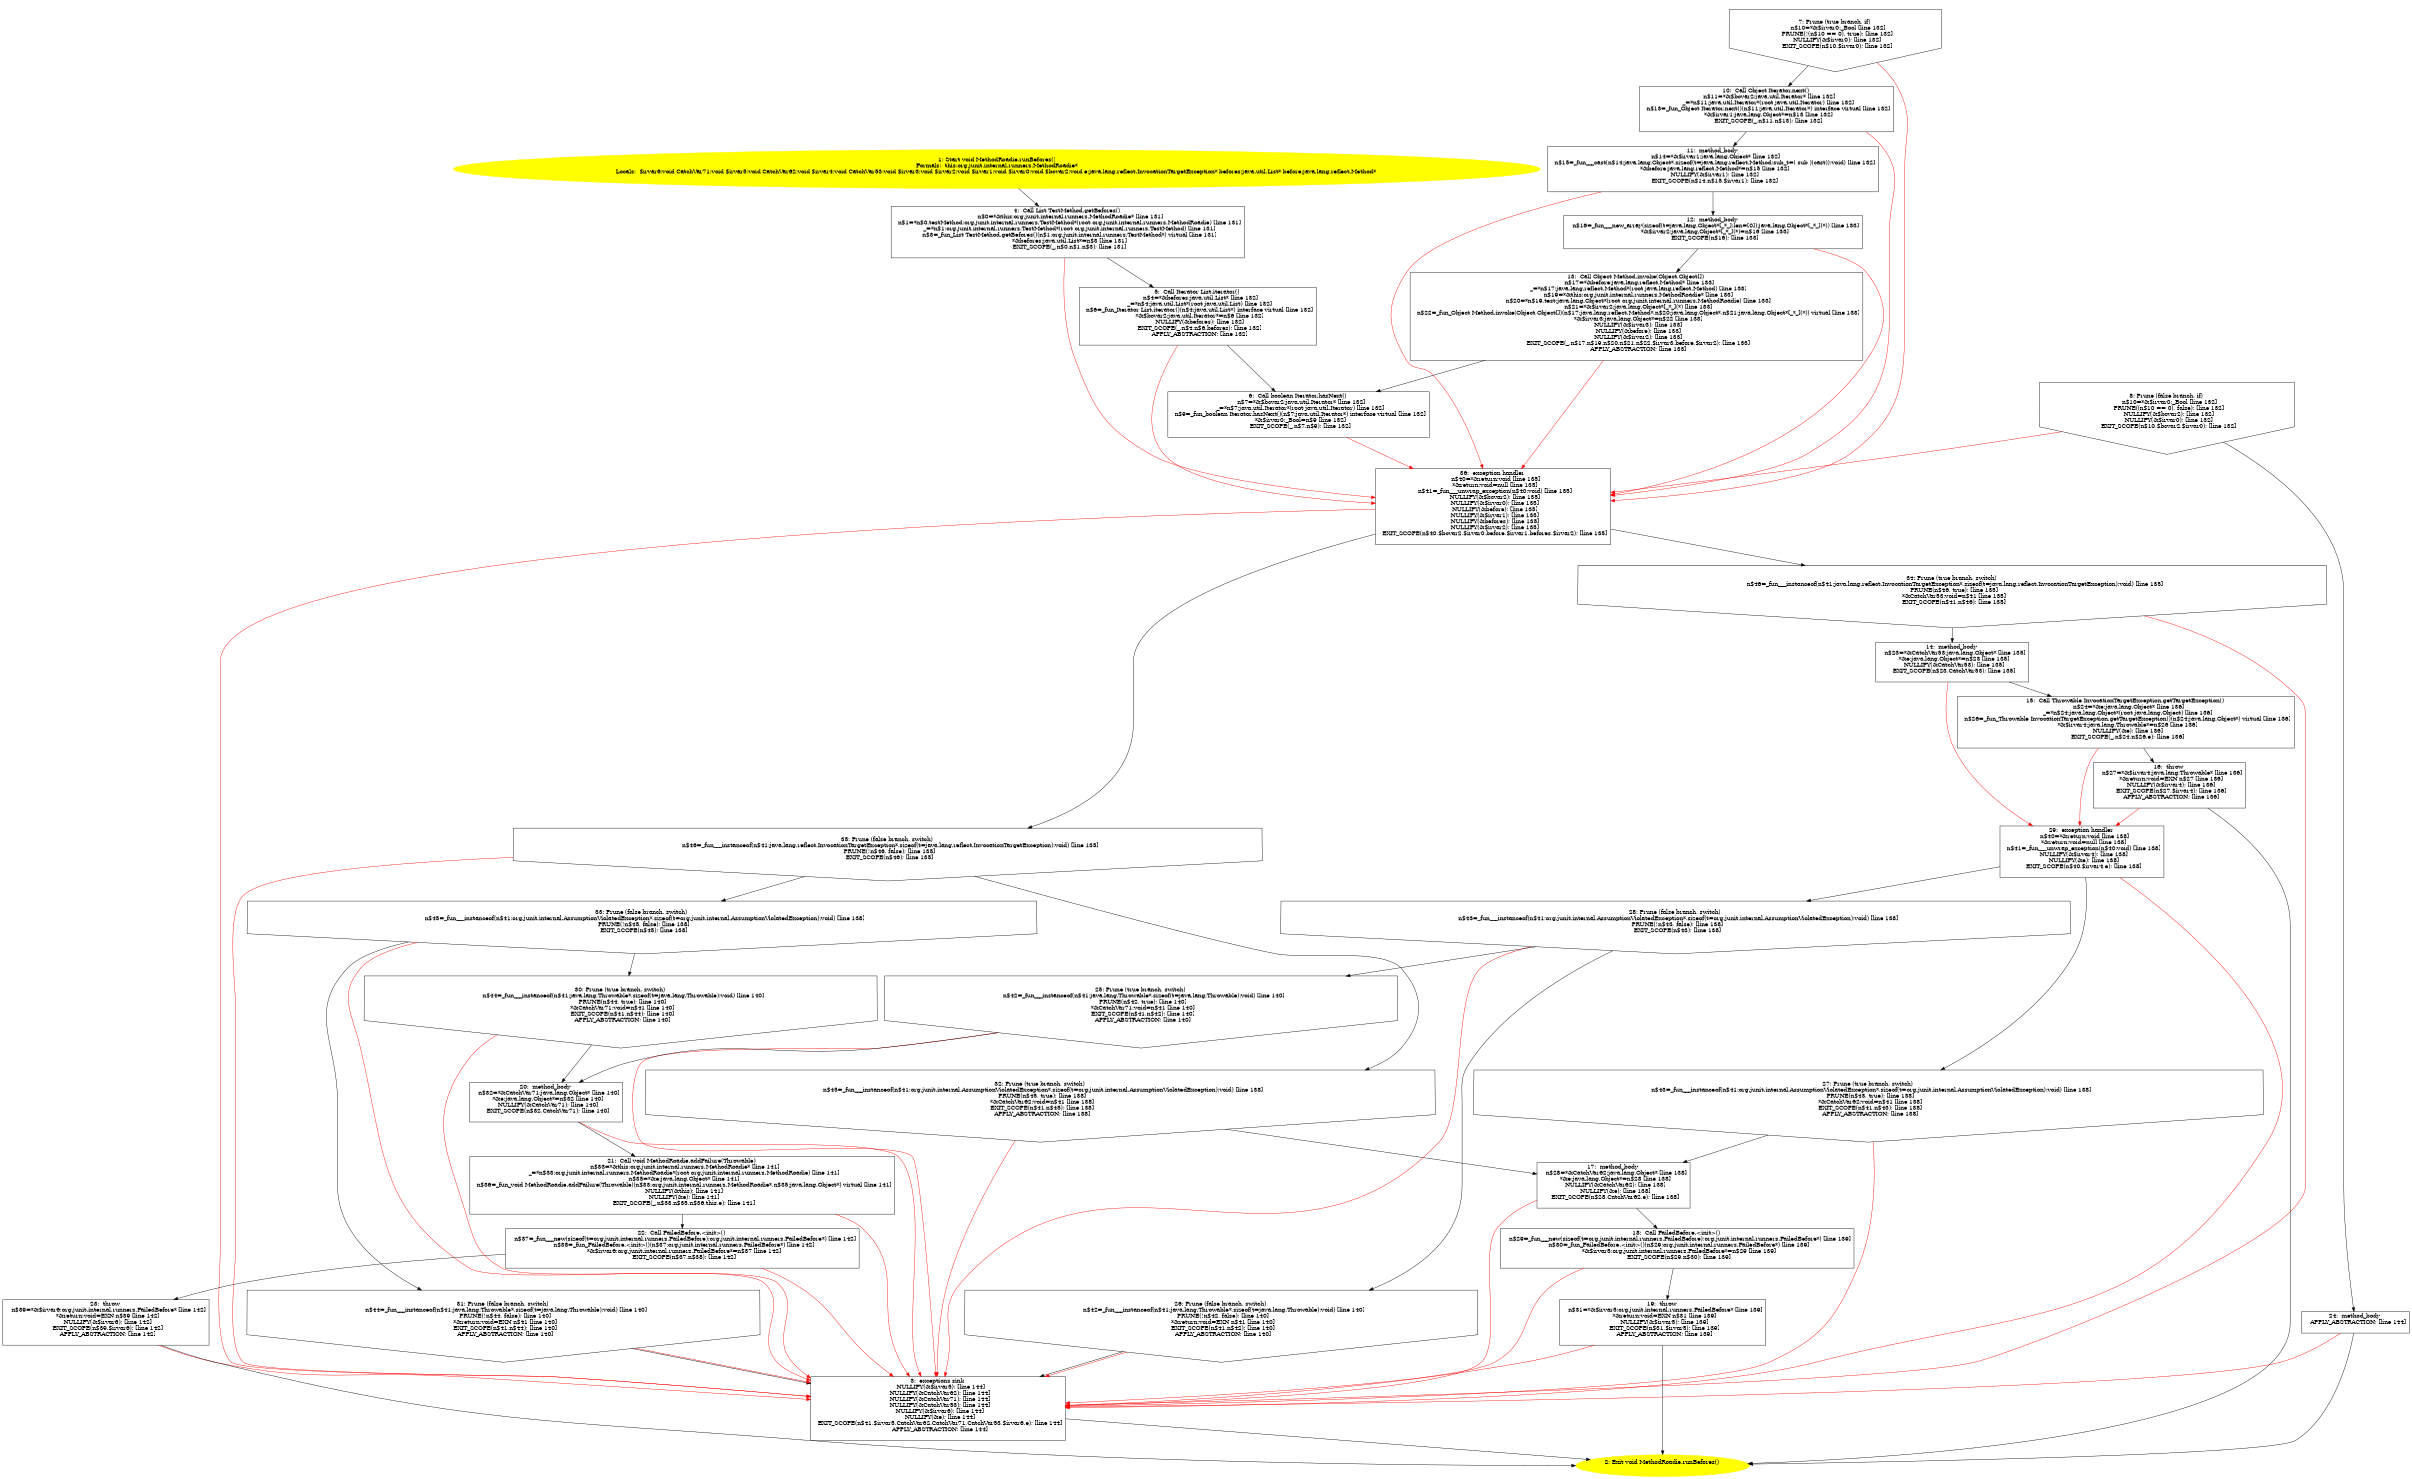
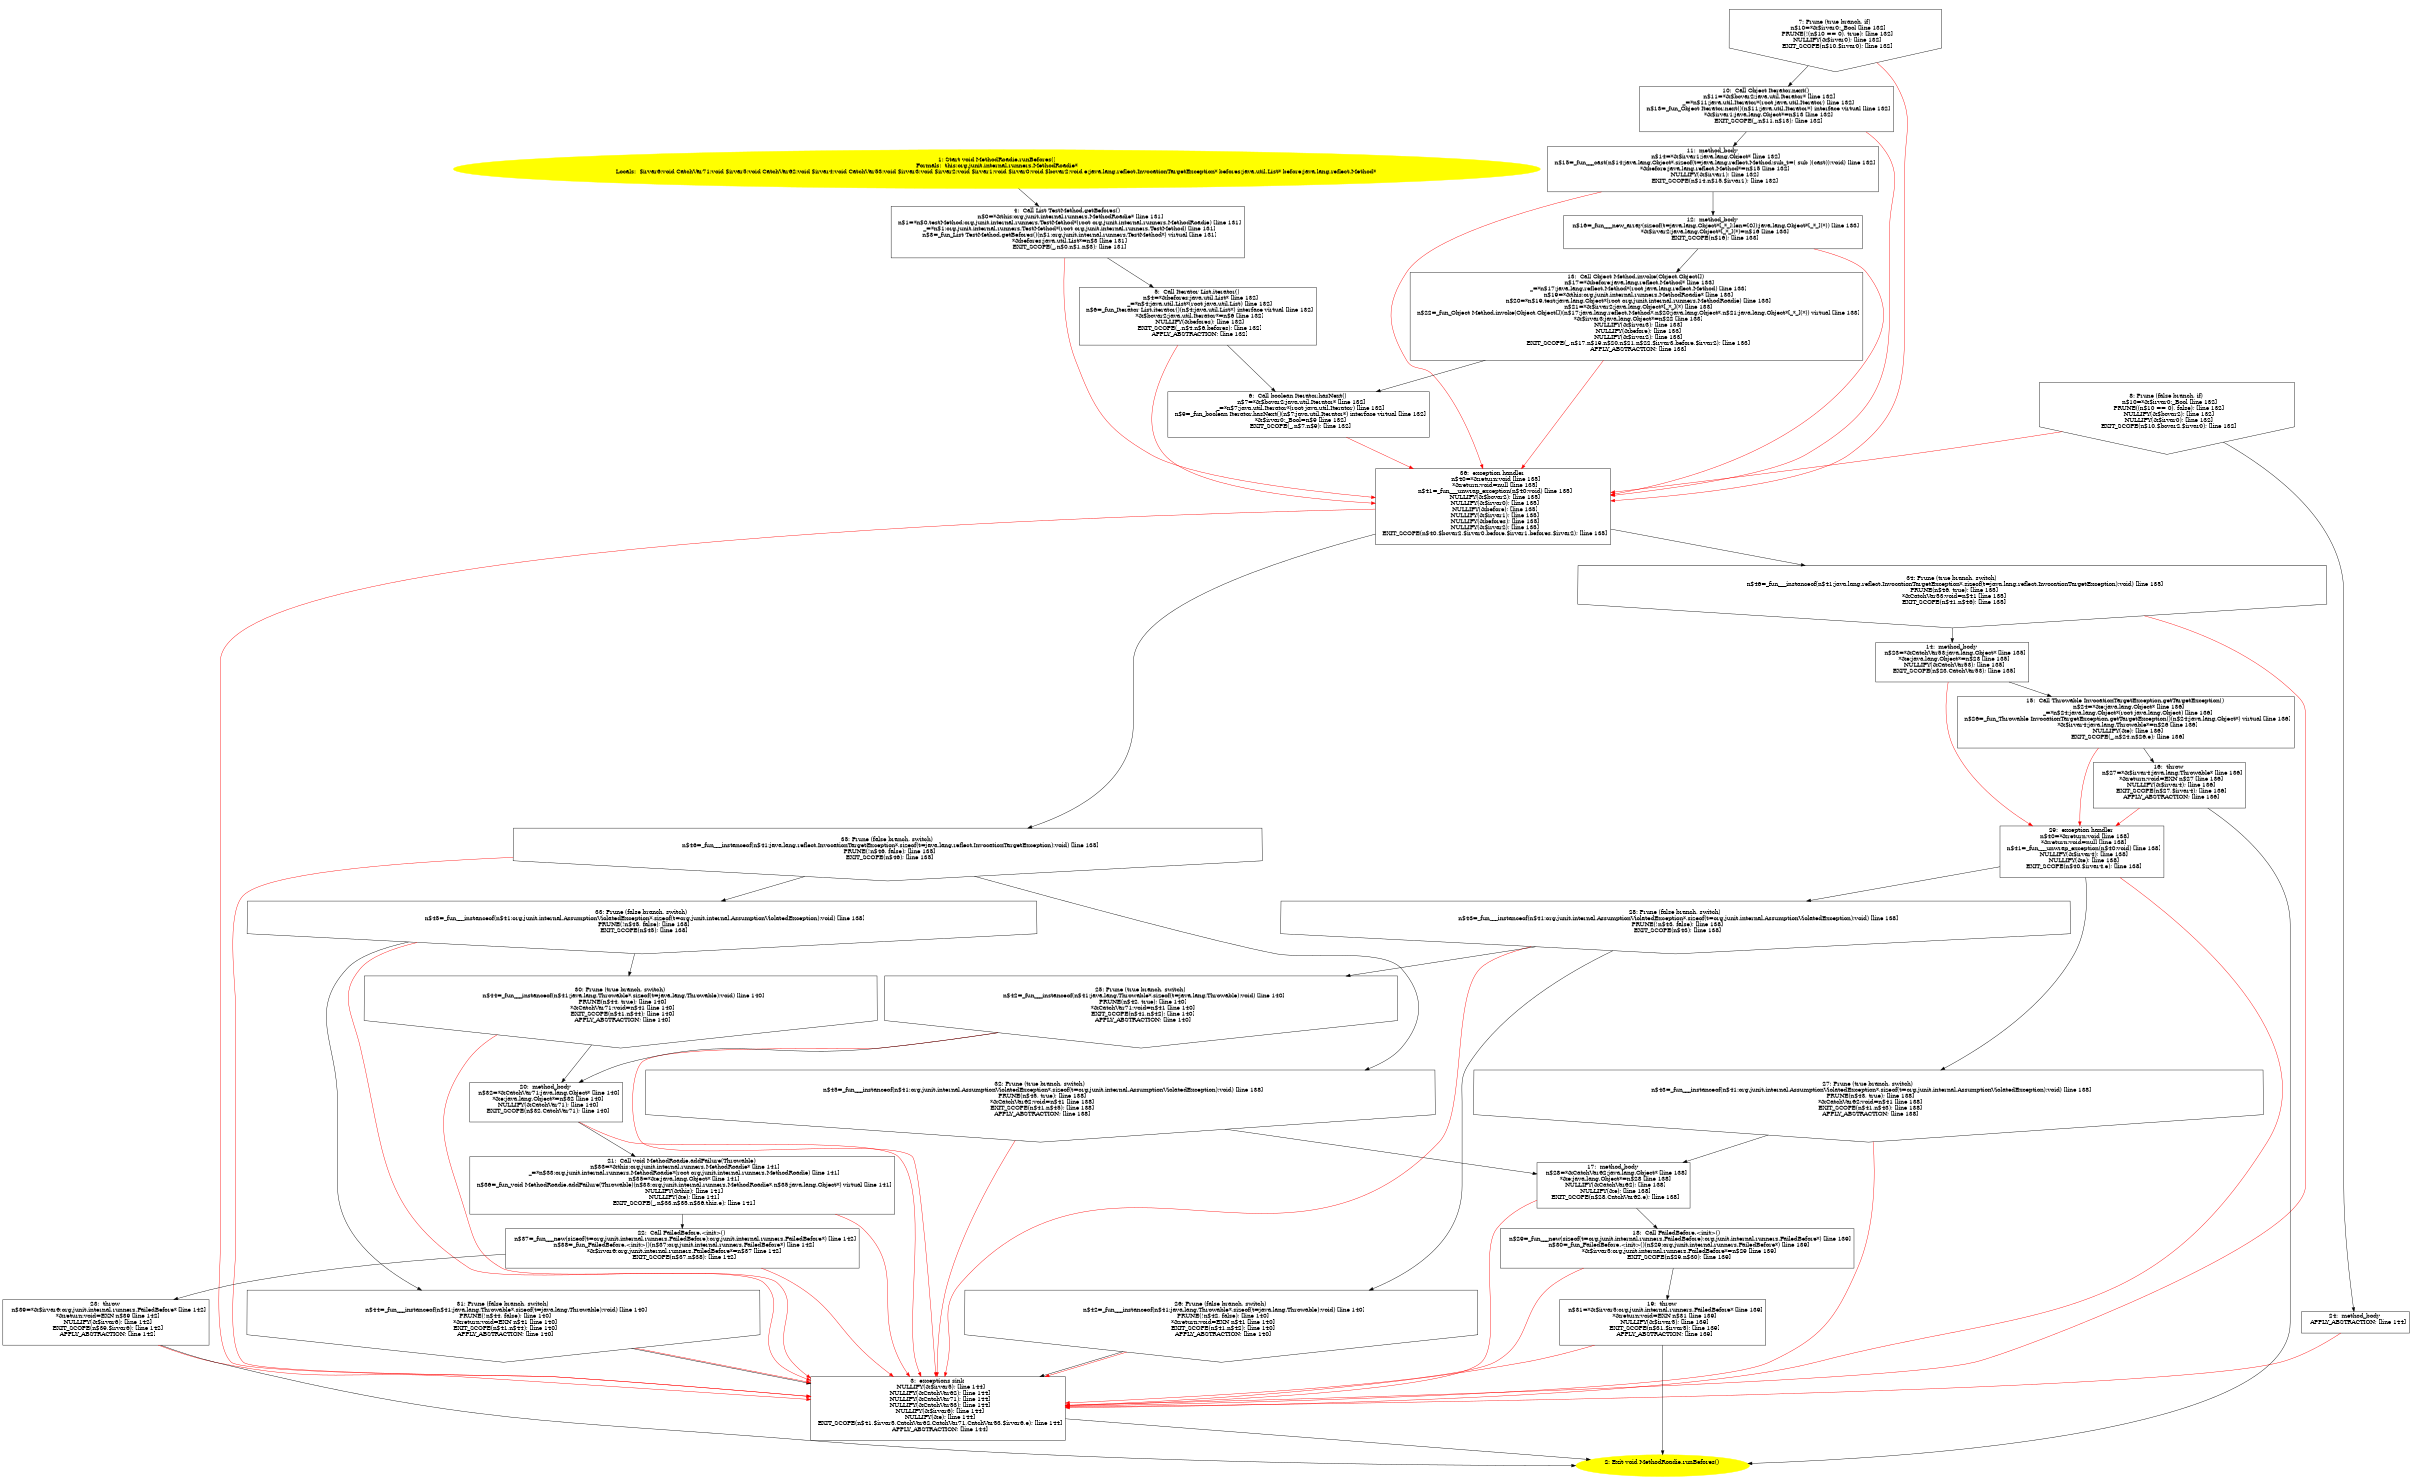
edge "24:  method_body APPLY_ABSTRACTION; [line 144]" -> "2: Exit void MethodRoadie.runBefores()": removed
